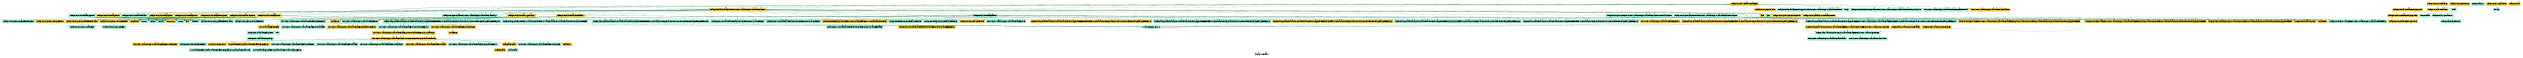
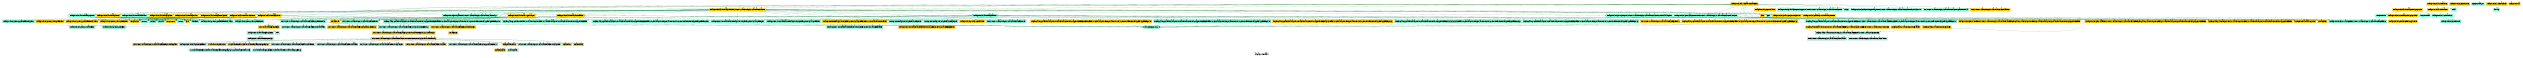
node "MPI_Comm_size": added
node "__cxa_end_catch": added
